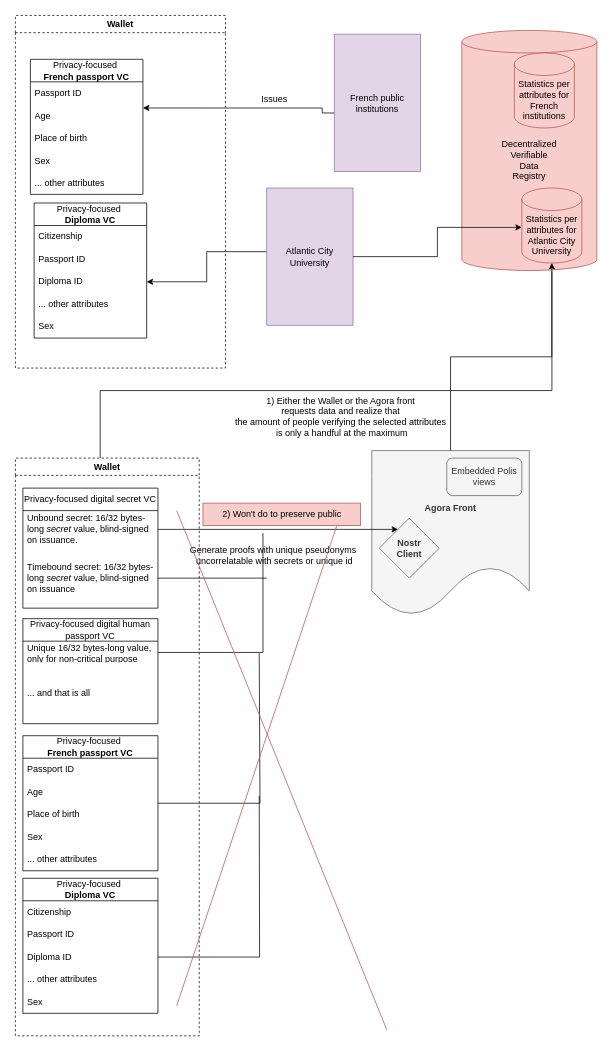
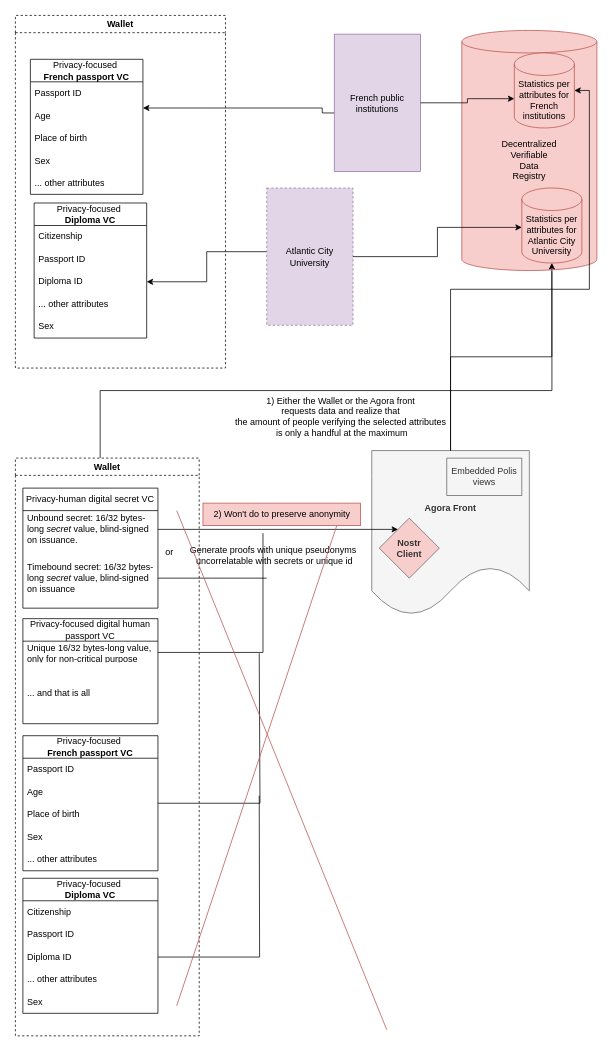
node "Issues": removed
edge "French public institutions" -> "Statistics per attributes for French institutions": added
node "Atlantic City University": style solid -> dashed
edge "Agora Front" -> "Statistics per attributes for French institutions": added
node "Embedded Polis views": shape rounded rectangle -> rectangle
node "Privacy-focused digital secret VC": label "Privacy-focused digital secret VC" -> "Privacy-human digital secret VC"
node "2) Won't do to preserve public": label "2) Won't do to preserve public" -> "2) Won't do to preserve anonymity"
node "Nostr Client": fillcolor #f5f5f5 -> #f8cecc
node "or": added
